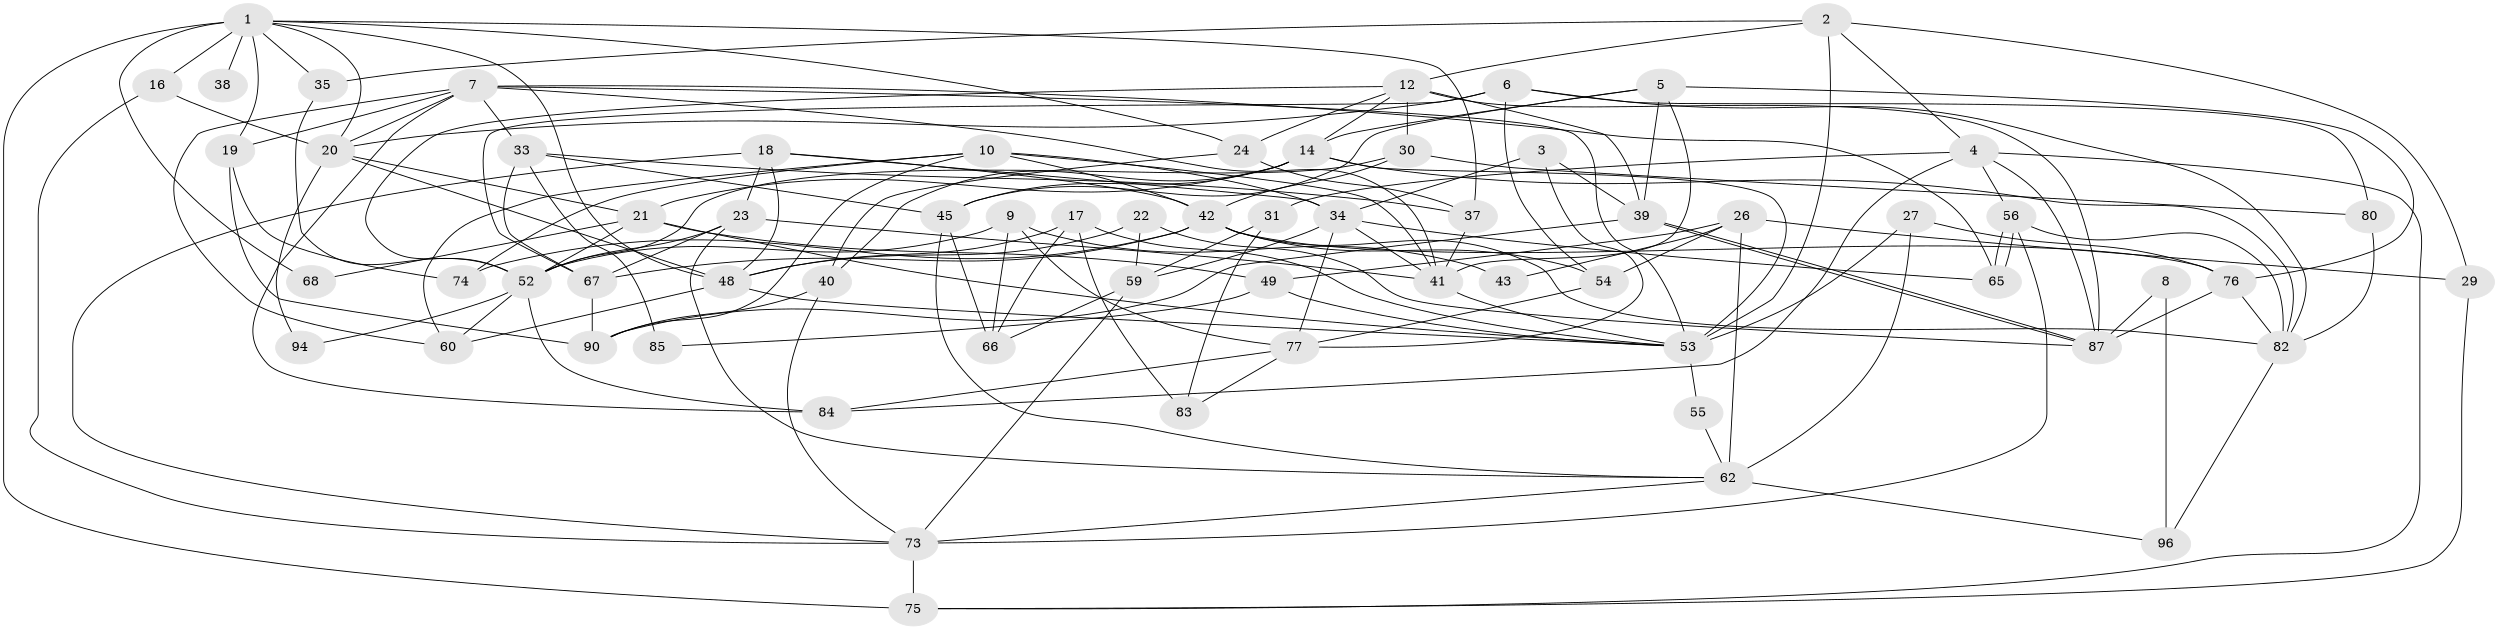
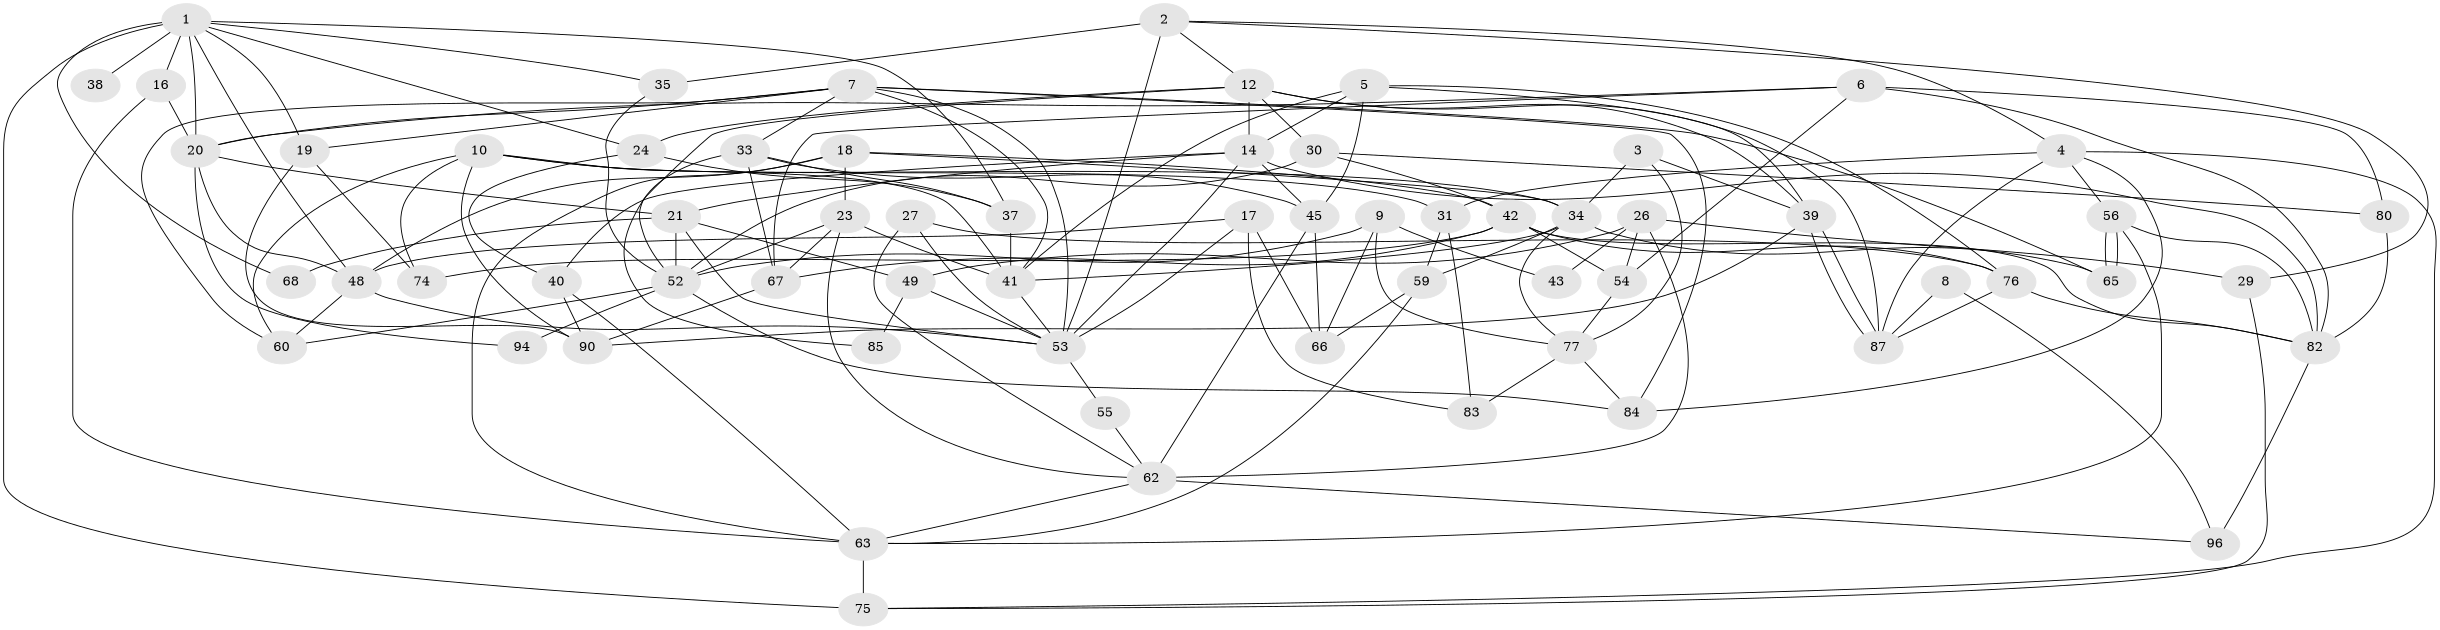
edge "10" -- "42": now "10" -- "31"
node "22": removed
node "73": label "73" -> "63"
